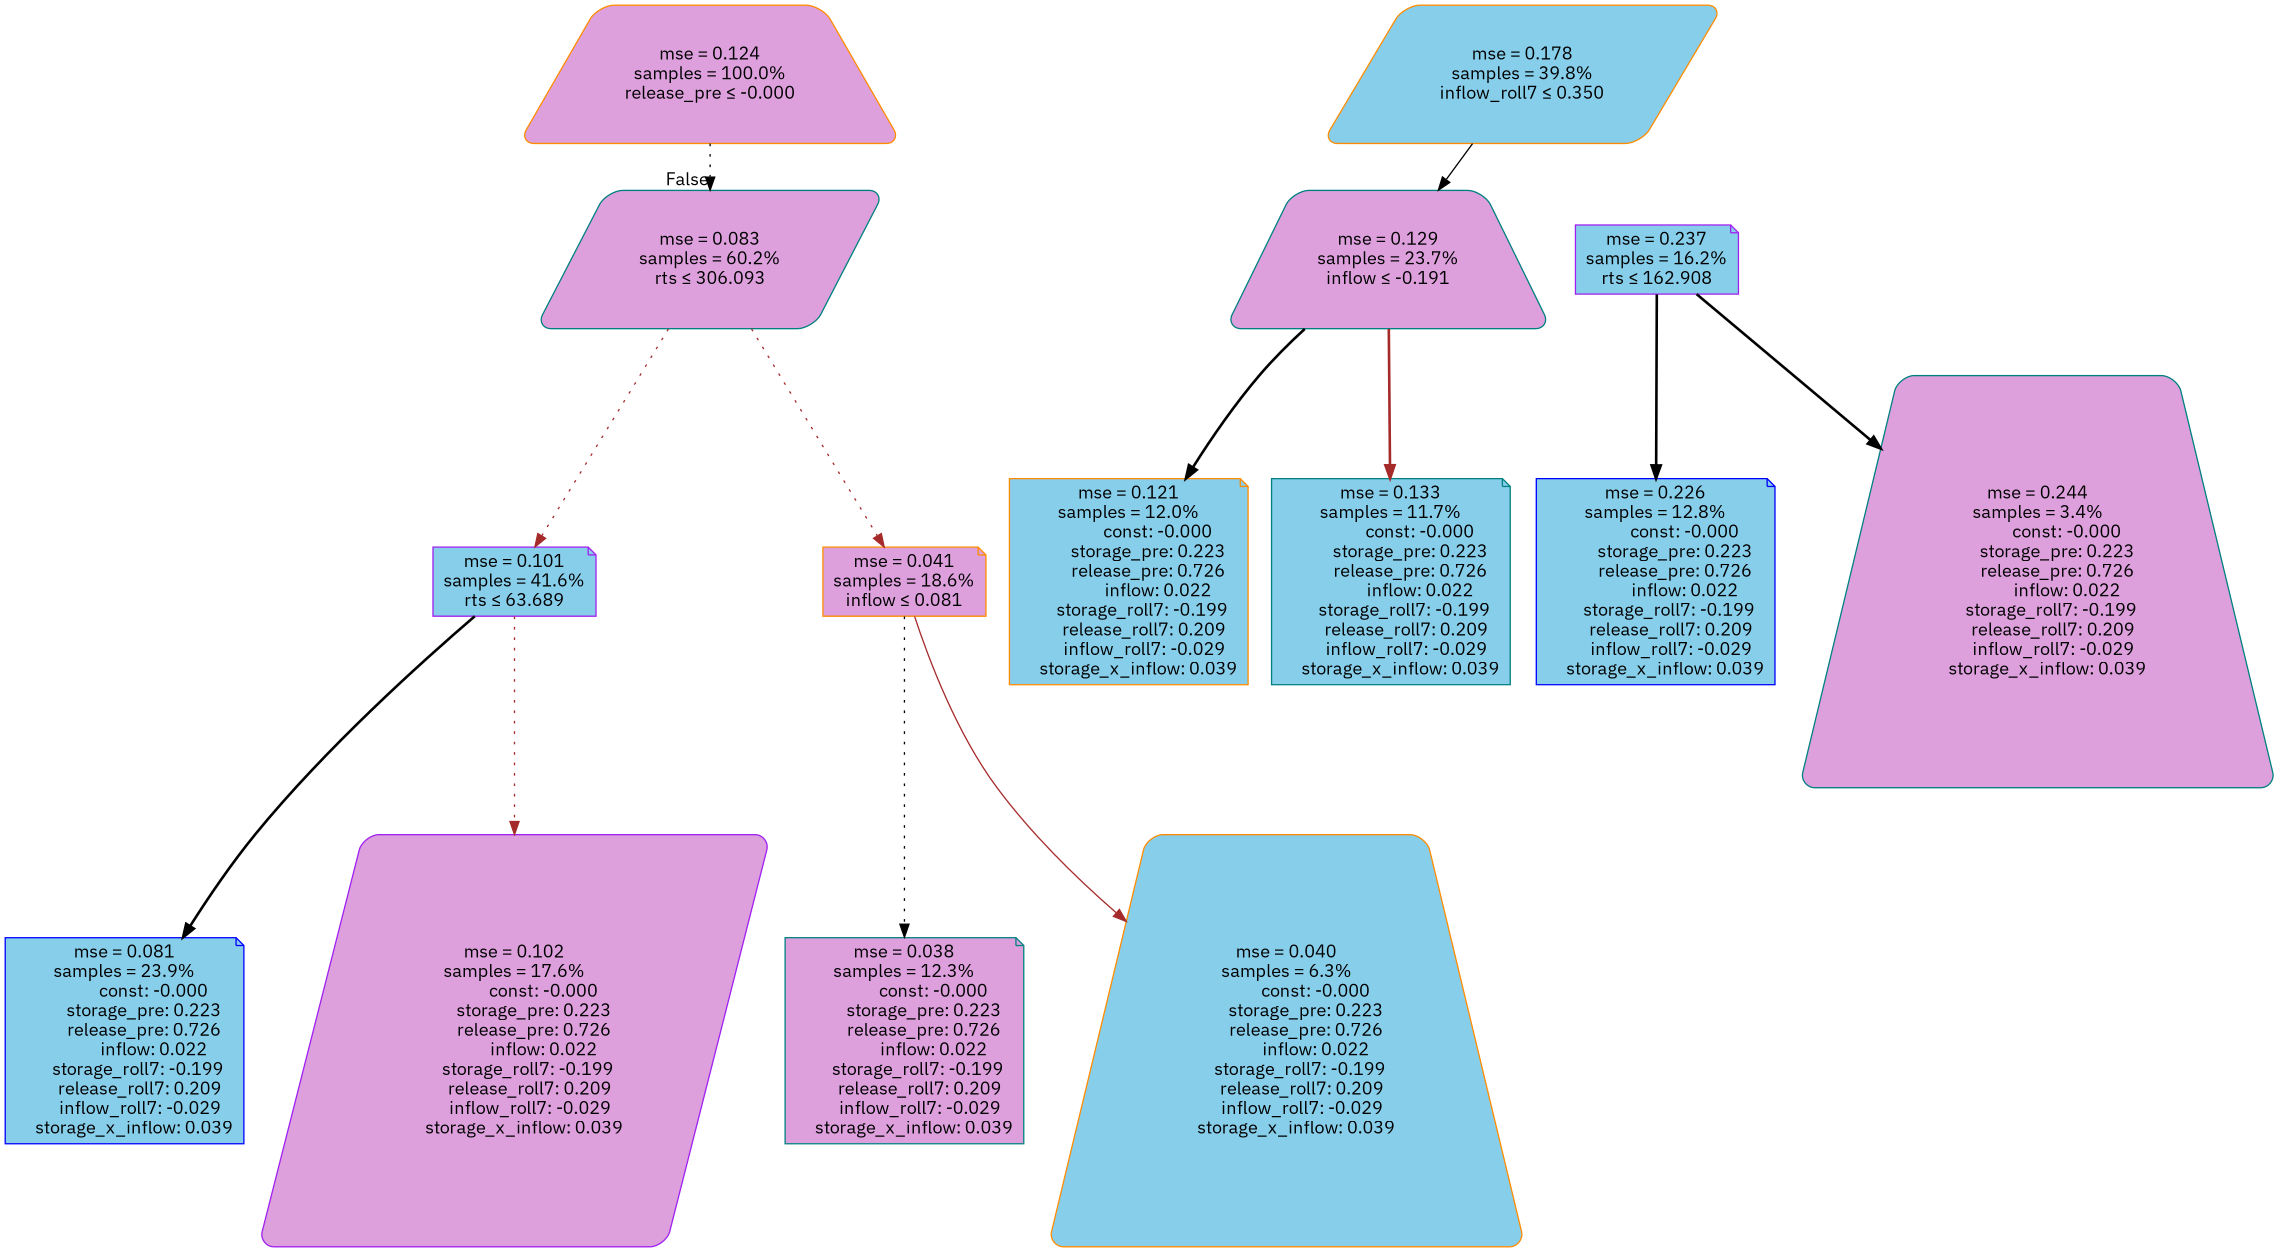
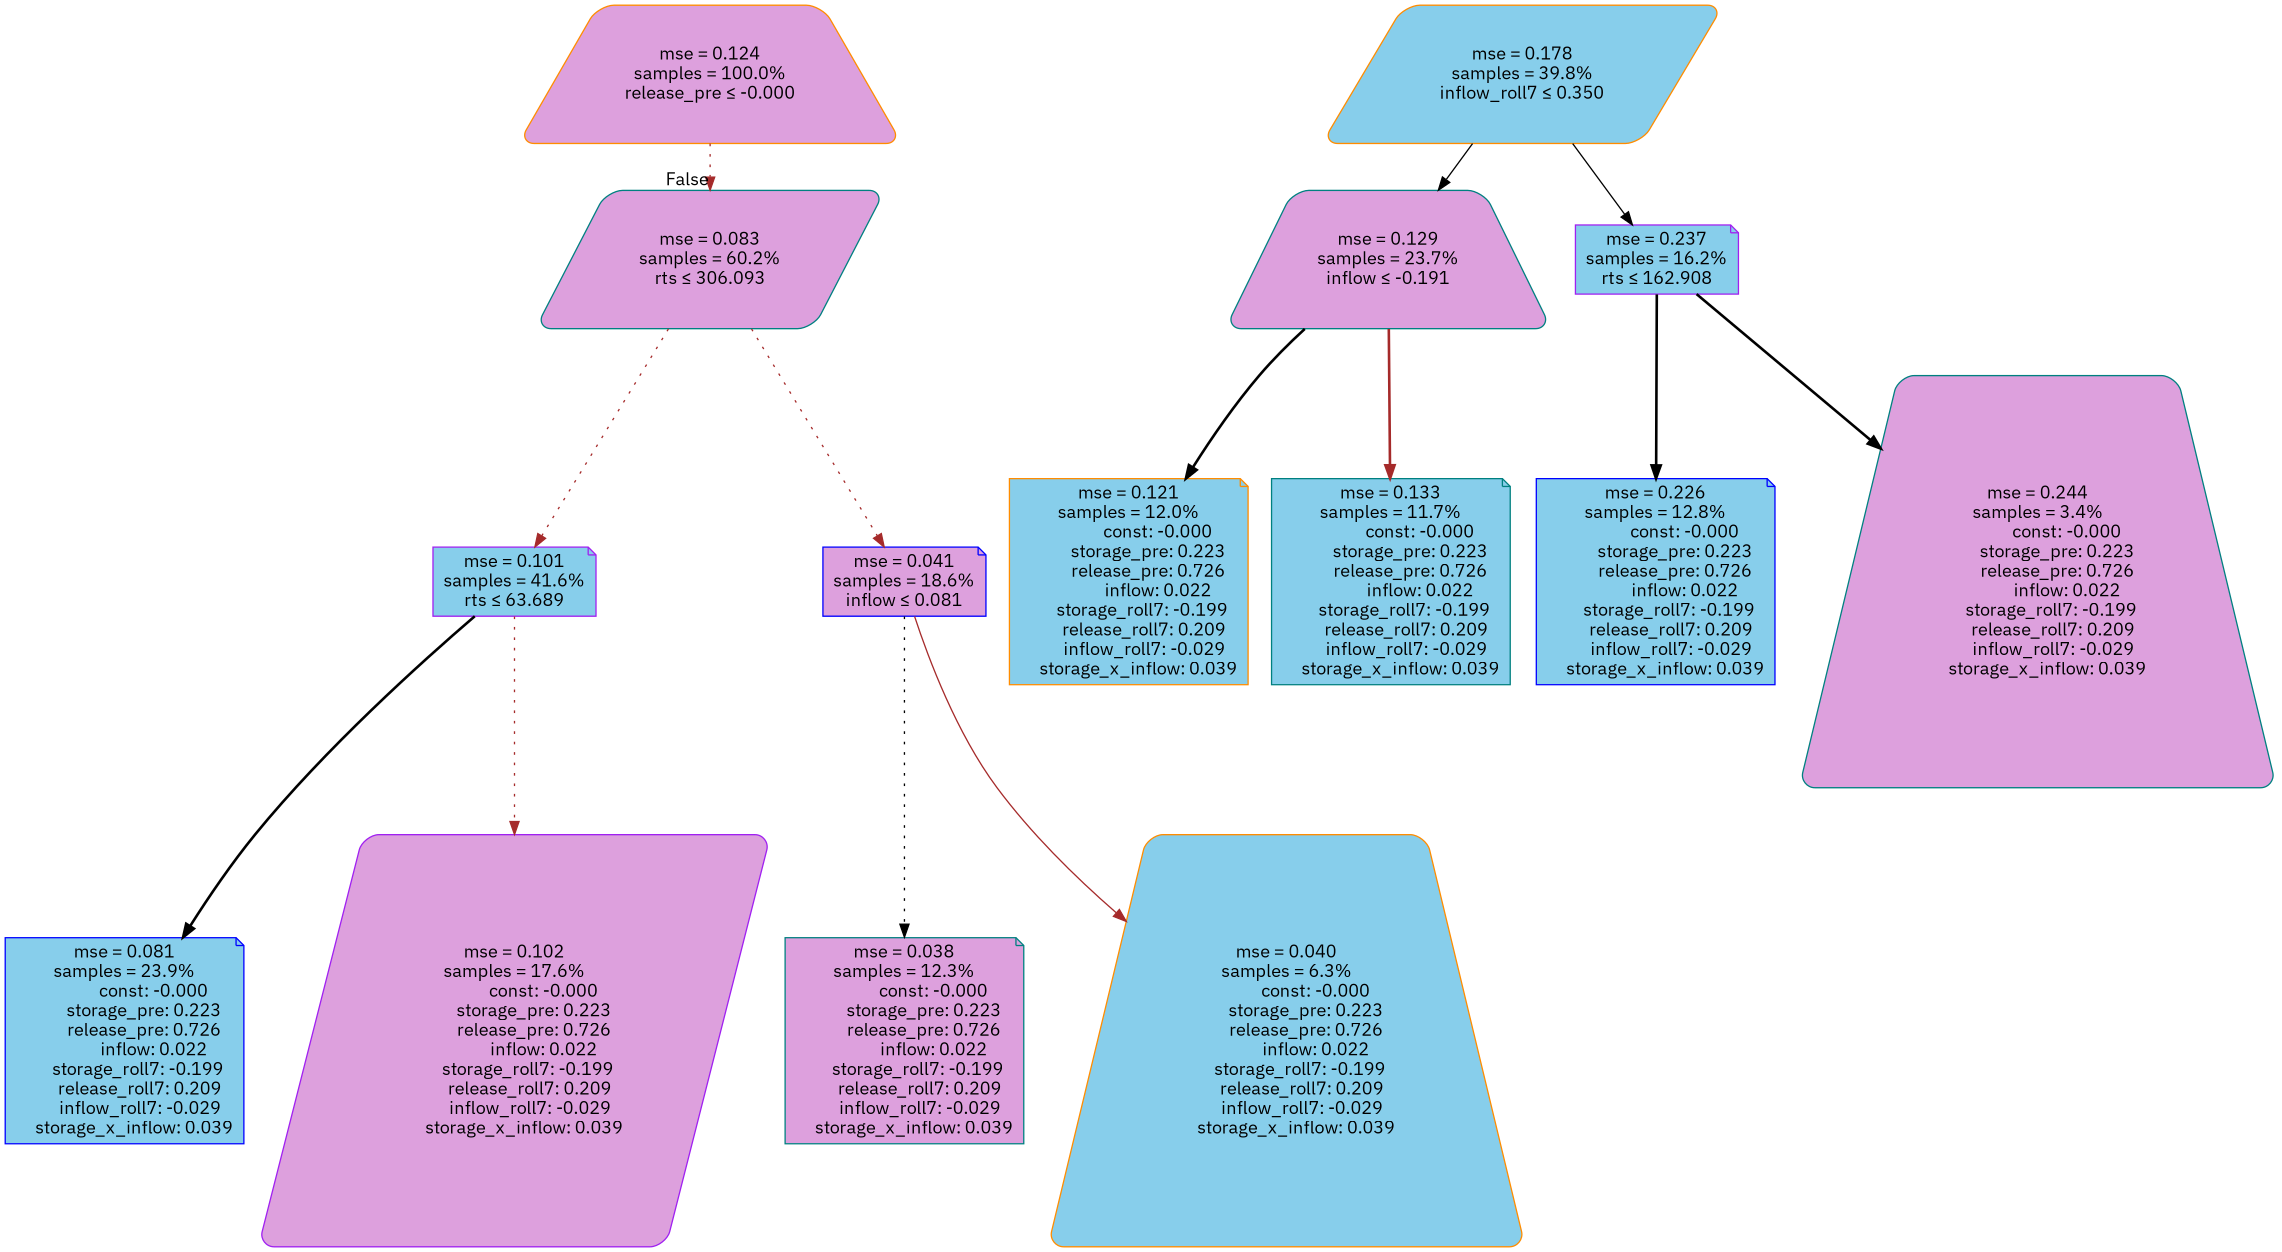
edge "mse = 0.124 samples = 100.0% release_pre ≤ -0.000" -> "mse = 0.083 samples = 60.2% rts ≤ 306.093": color black -> brown
edge "mse = 0.178 samples = 39.8% inflow_roll7 ≤ 0.350" -> "mse = 0.237 samples = 16.2% rts ≤ 162.908": added
node "mse = 0.041 samples = 18.6% inflow ≤ 0.081": color darkorange -> blue
